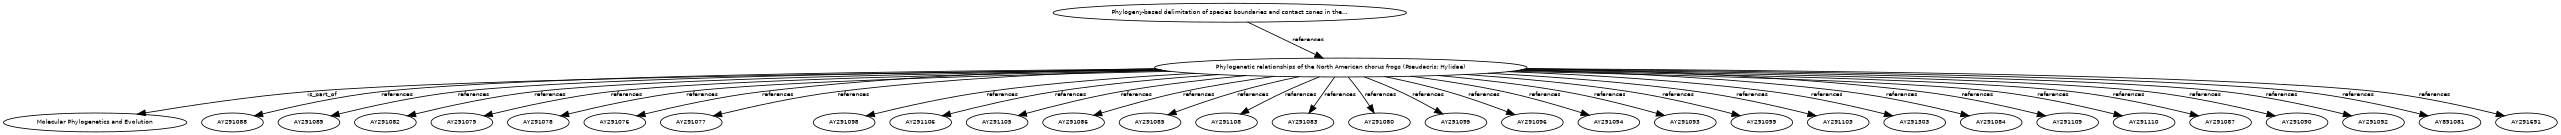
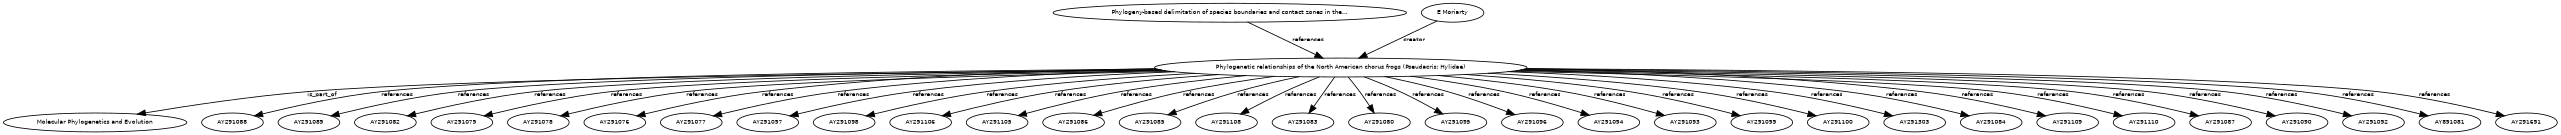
node "E Moriarty": added
node "AY291097": added
node "AY291103": label "AY291103" -> "AY291100"
